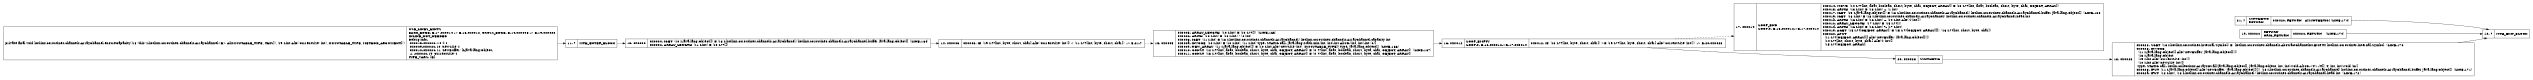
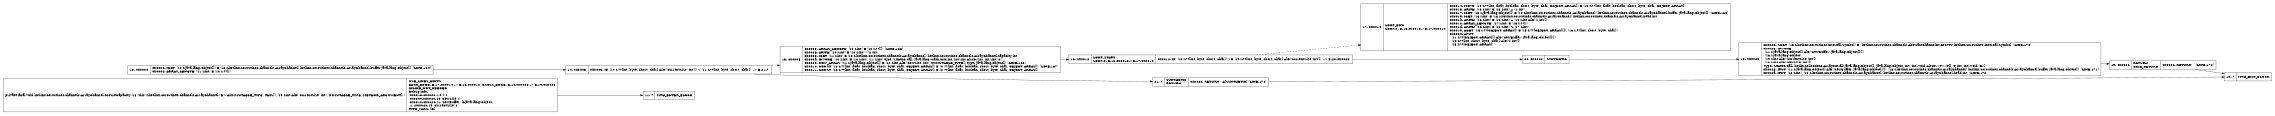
edge "18: 0x0023" -> "12: ?": now "18: 0x0023" -> "19: 0x002c"
node "16: 0x0012": text "LOOP_EMPTY" -> "LOOP_START"
edge "11: ?" -> "13: 0x0000": removed
edge "14: 0x0003" -> "21: ?": added
